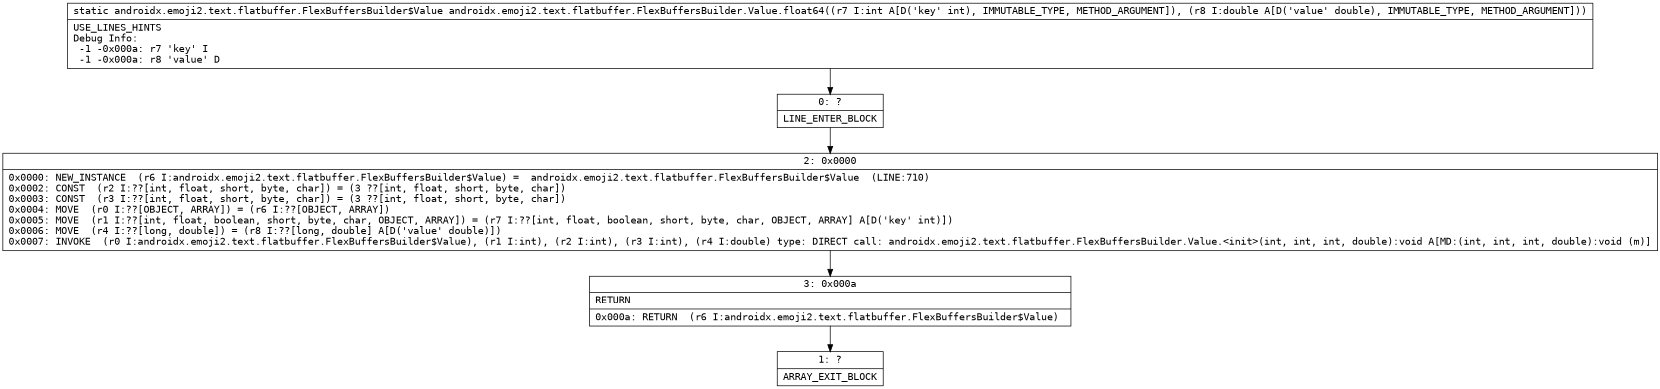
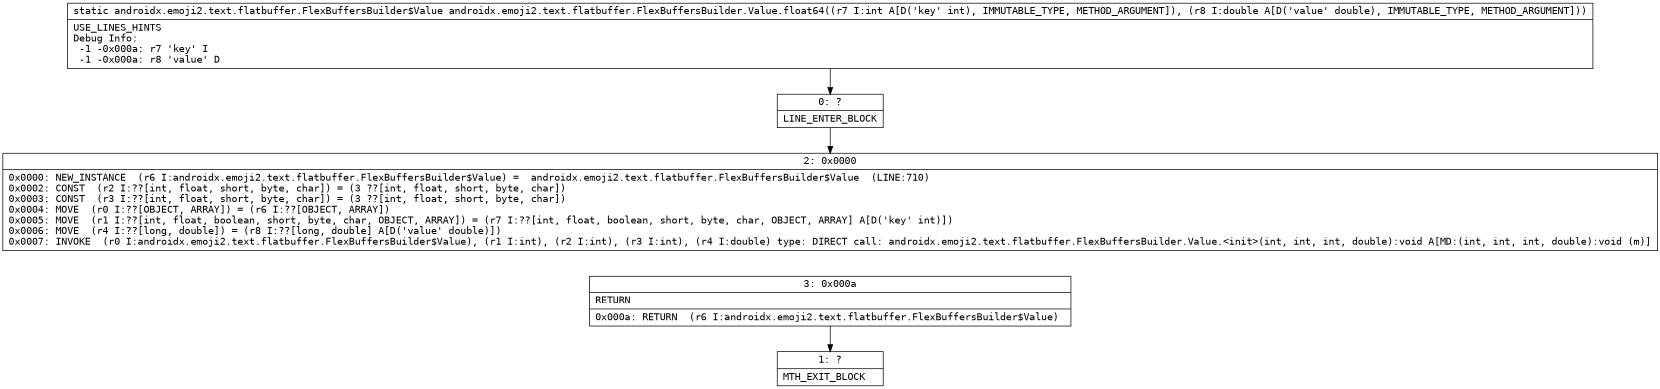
edge "2: 0x0000" -> "3: 0x000a": removed
node "1: ?": text "ARRAY_EXIT_BLOCK" -> "MTH_EXIT_BLOCK"
